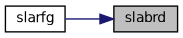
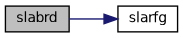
edge "slarfg" -> "slabrd": reversed
